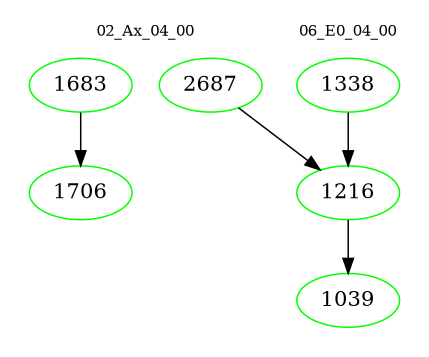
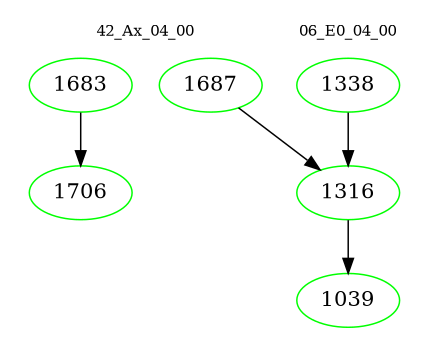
cluster "02_Ax_04_00": label "02_Ax_04_00" -> "42_Ax_04_00"
node "2687": label "2687" -> "1687"
node "1216": label "1216" -> "1316"
